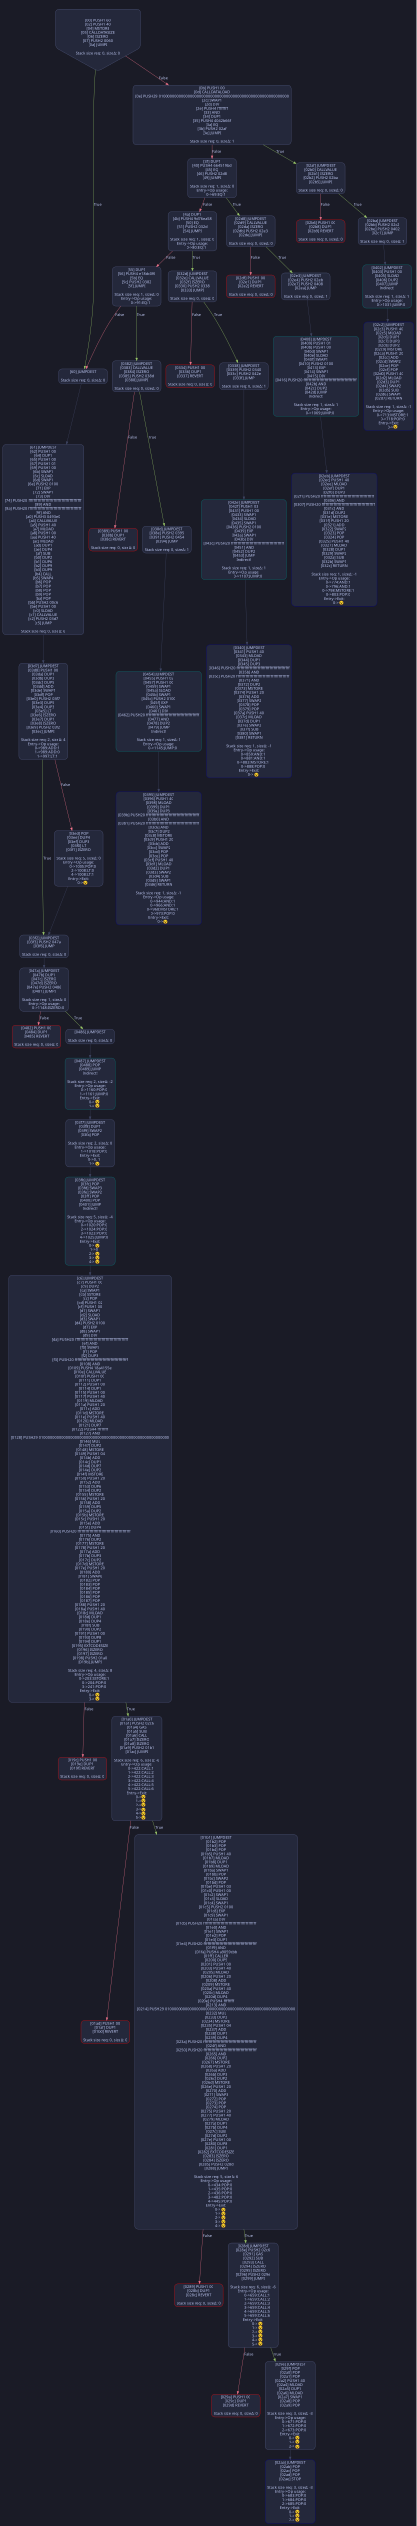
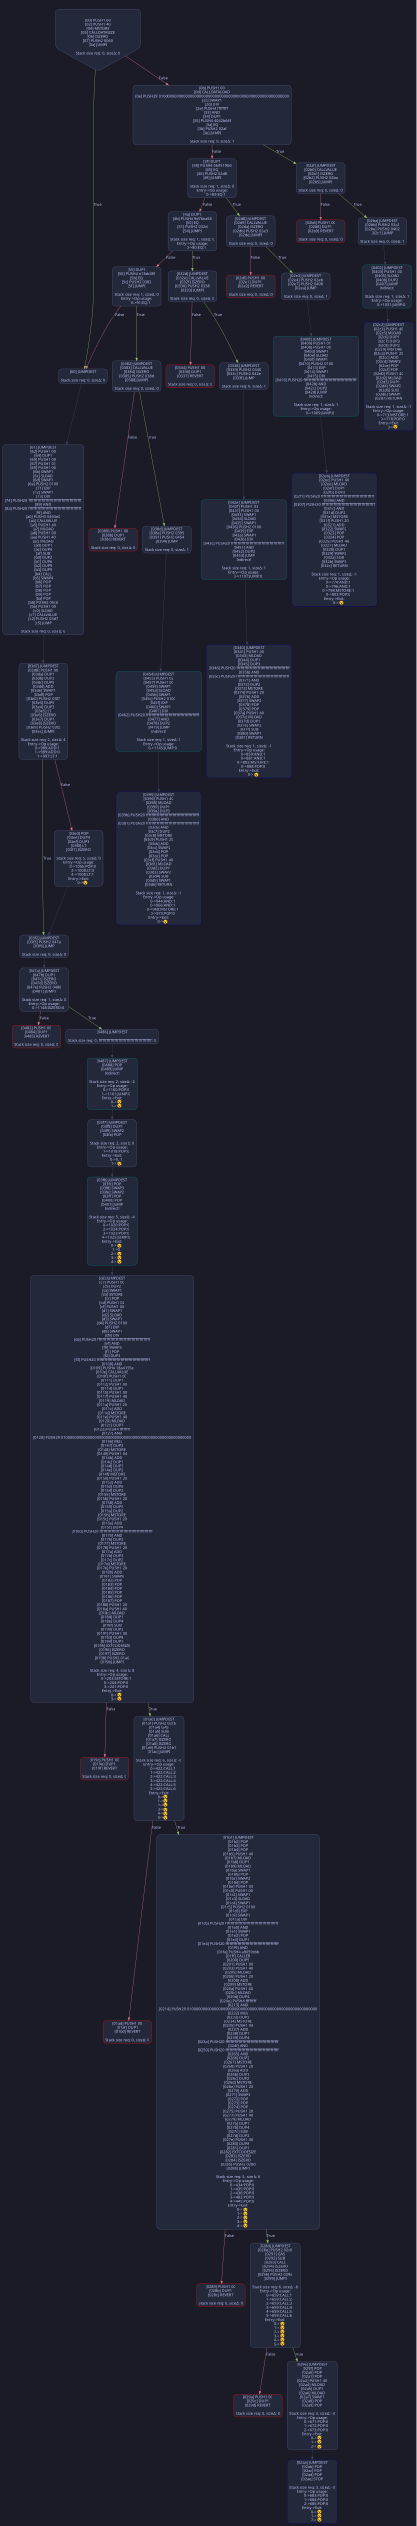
node "[0486] JUMPDEST Stack size req: 0, sizeΔ: 0": label "[0486] JUMPDEST Stack size req: 0, sizeΔ: 0" -> "[0486] JUMPDEST Stack size req: 0, ffffffffffffffffffffffffffffffffffffffff: 0"
